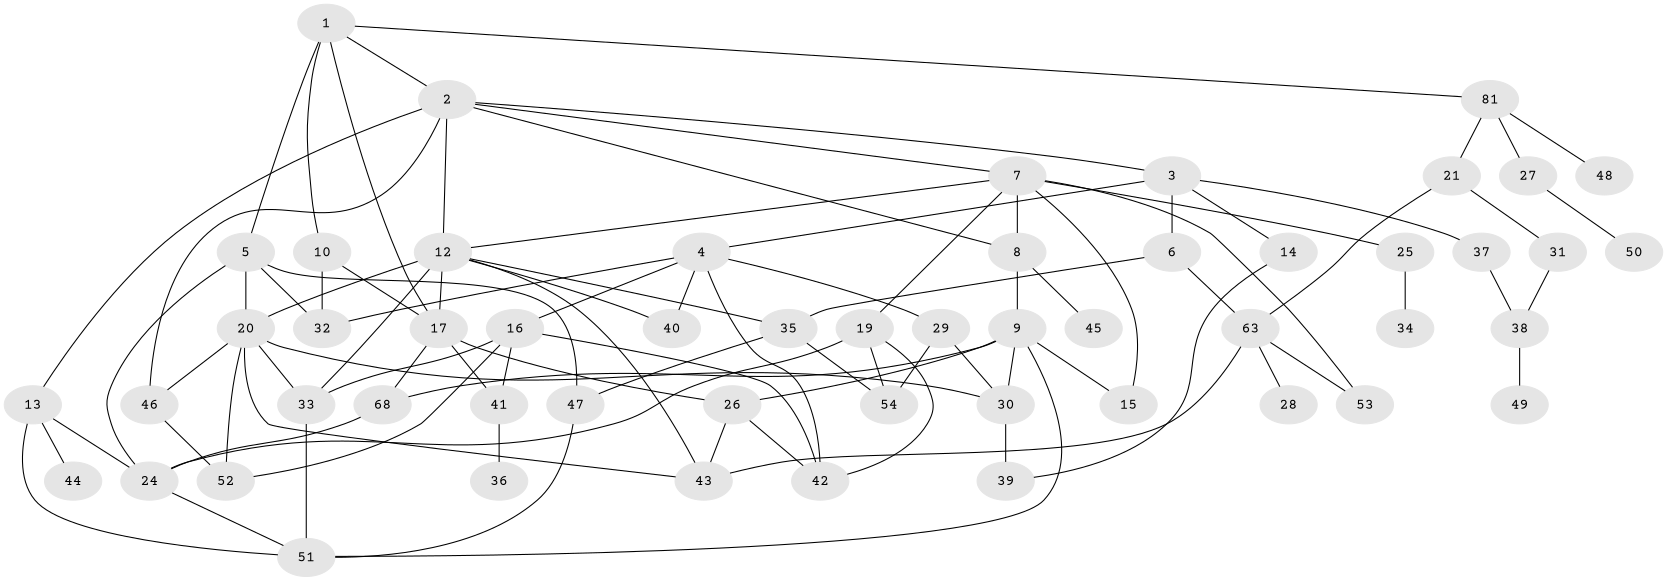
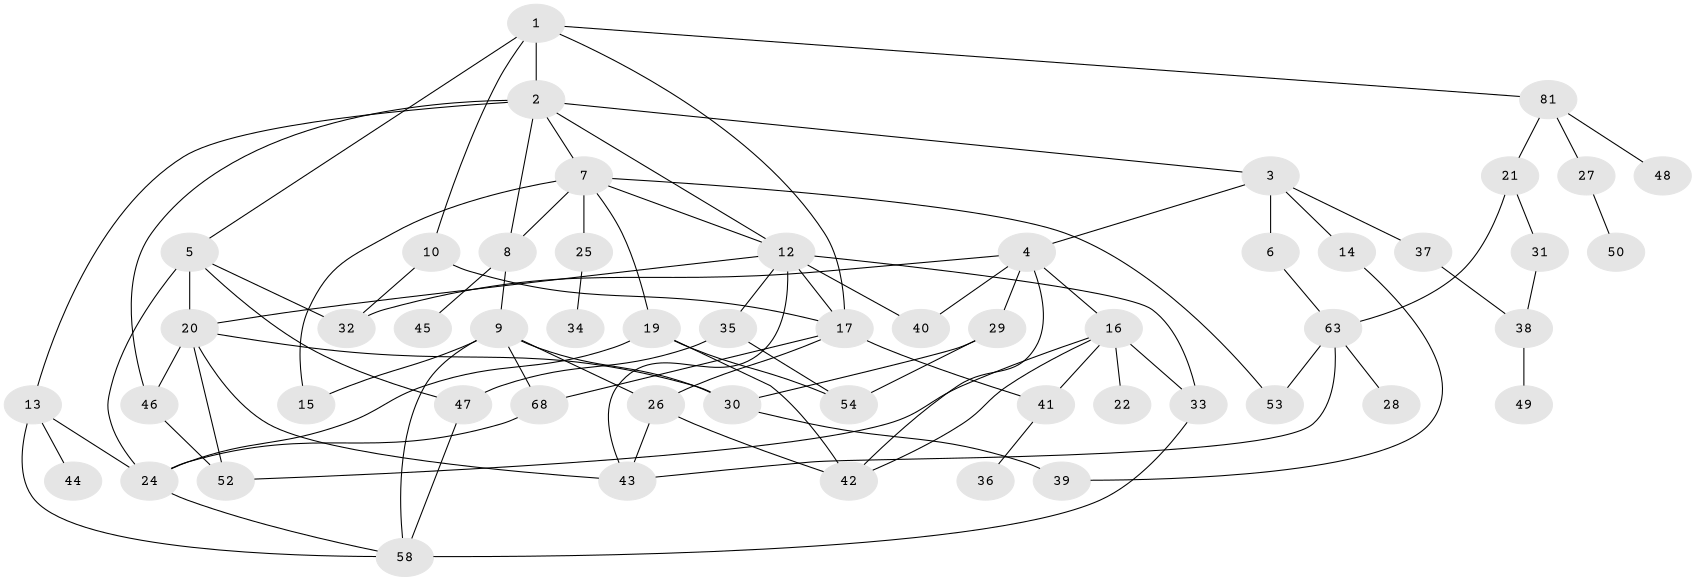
edge "6" -- "35": removed
edge "20" -- "33": removed
node "22": added
node "51": label "51" -> "58"
